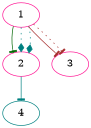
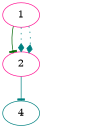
node "3": removed
